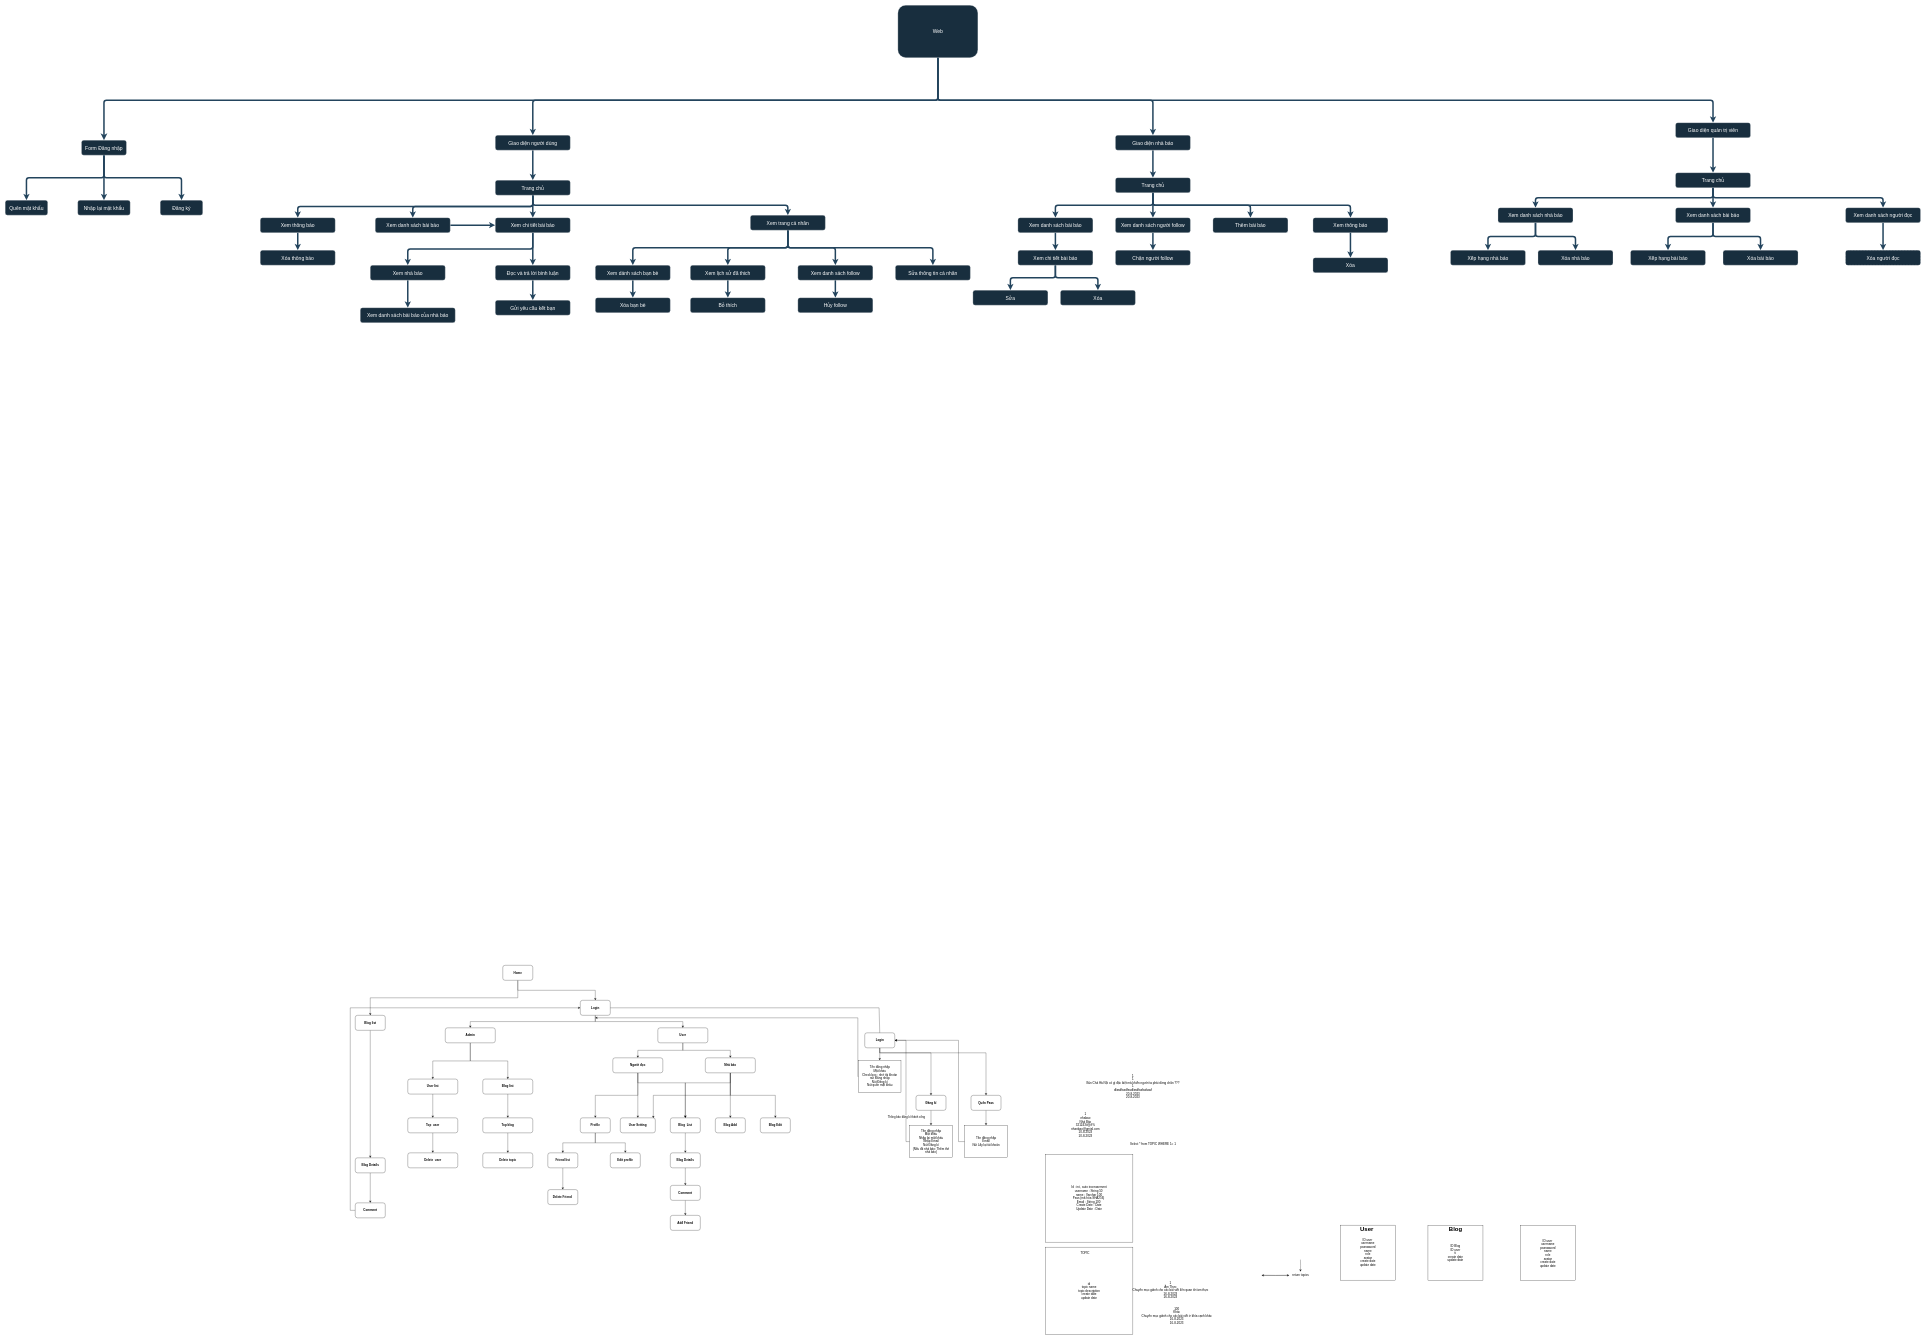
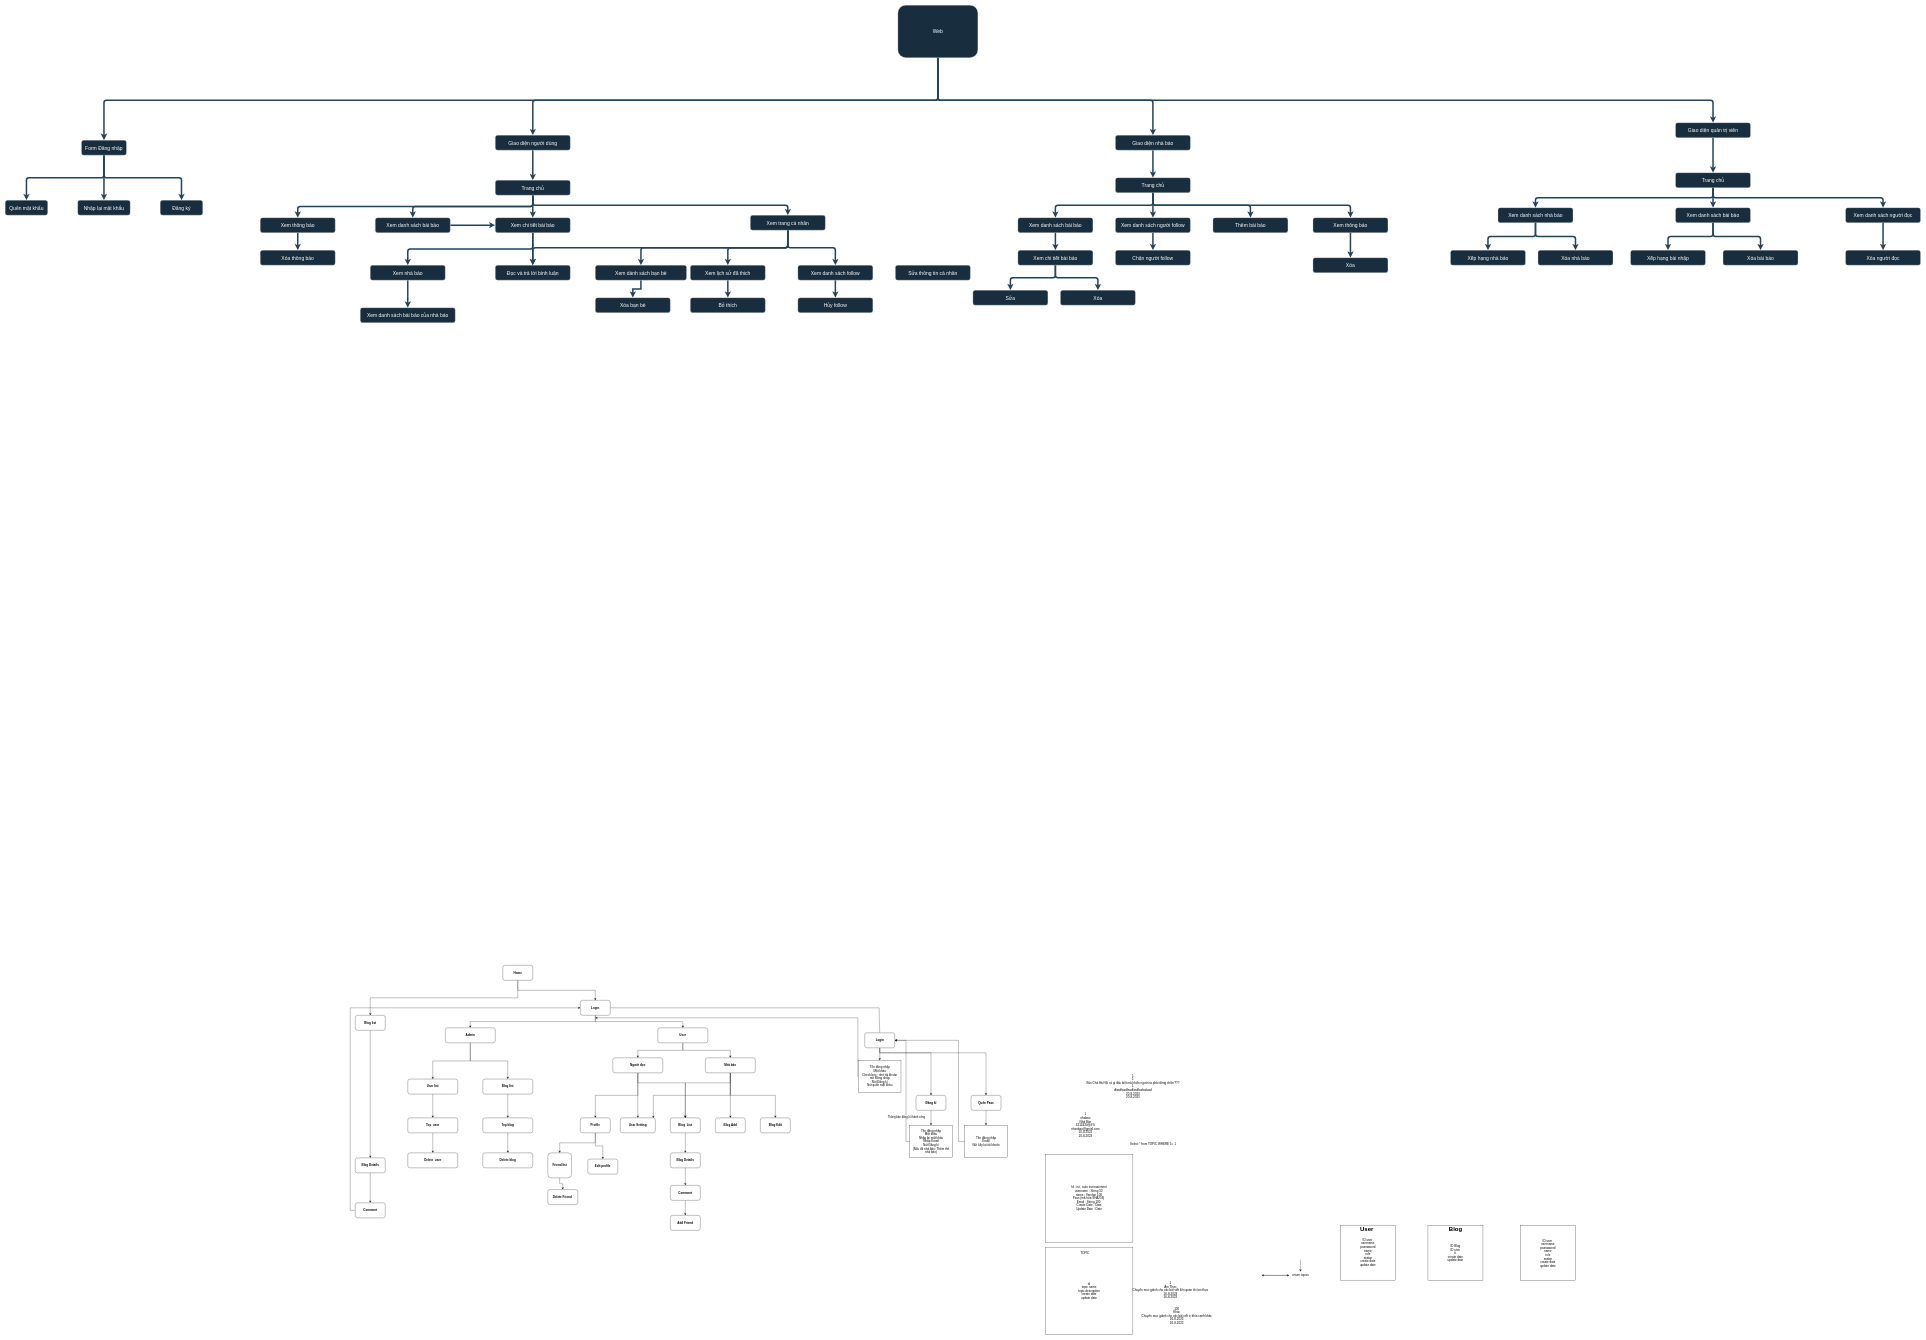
edge "Xem trang cá nhân" -> "Sửa thông tin cá nhân": now "Xem trang cá nhân" -> "Đọc và trả lời bình luận"
node "Xếp hạng bài báo": label "Xếp hạng bài báo" -> "Xếp hạng bài nhập"
node "Xóa người đọc": style dashed -> solid
node "Xem dánh sách bạn bè": size 75x15 -> 91x15
edge "Đọc và trả lời bình luận" -> "Gửi yêu cầu kết bạn": removed
node "Gửi yêu cầu kết bạn": removed
node "Delete topic": label "Delete topic" -> "Delete blog"
node "Friend list": size 30x15 -> 24x25
node "Edit profile": moved (625, 1160) -> (603, 1166)
